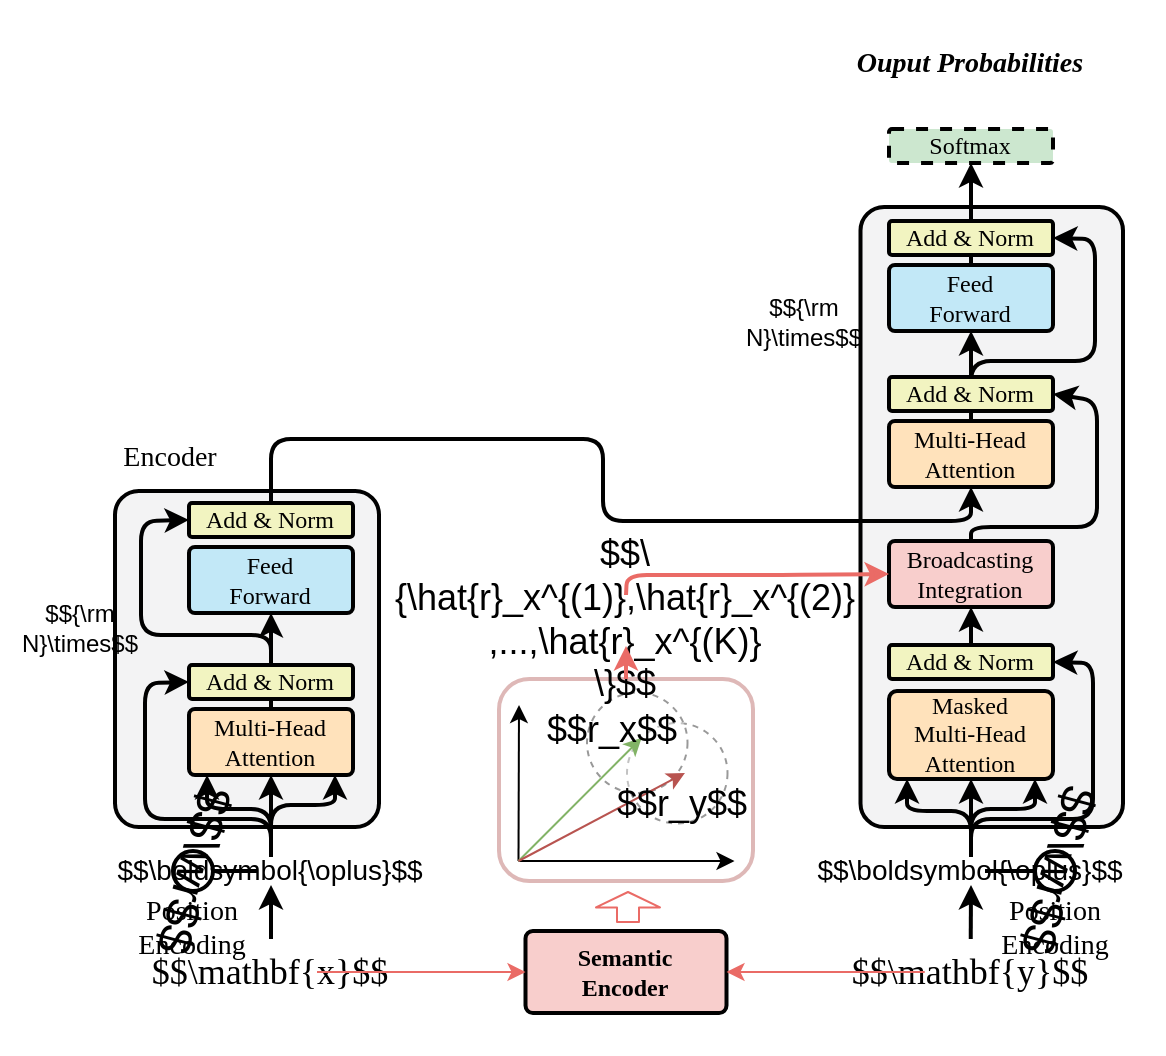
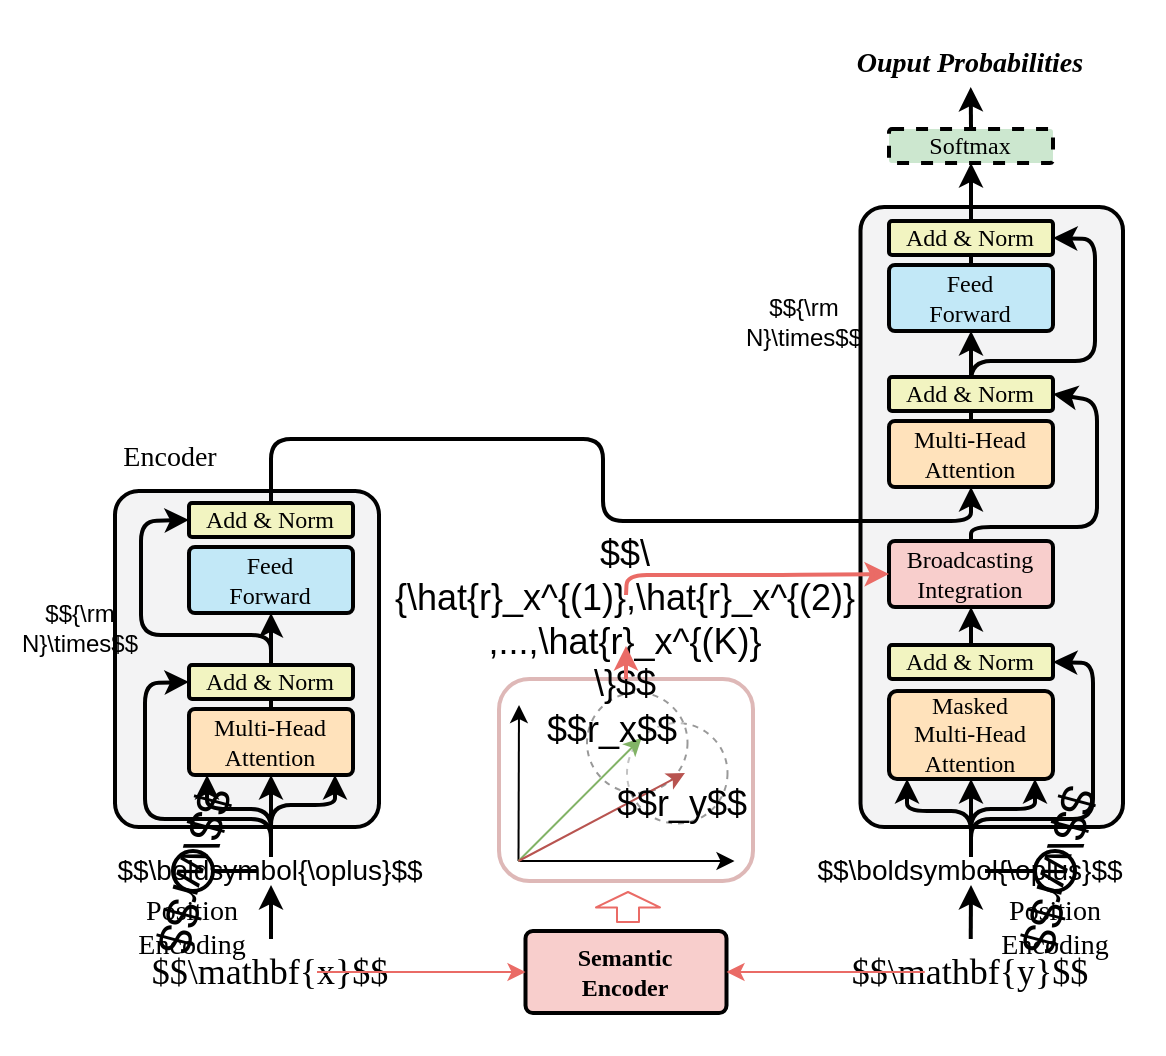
edge "Softmax" -> "Ouput Probabilities": added
